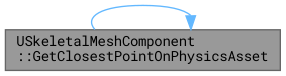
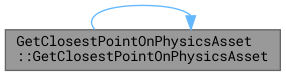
node "USkeletalMeshComponent ::GetClosestPointOnPhysicsAsset": label "USkeletalMeshComponent ::GetClosestPointOnPhysicsAsset" -> "GetClosestPointOnPhysicsAsset ::GetClosestPointOnPhysicsAsset"
